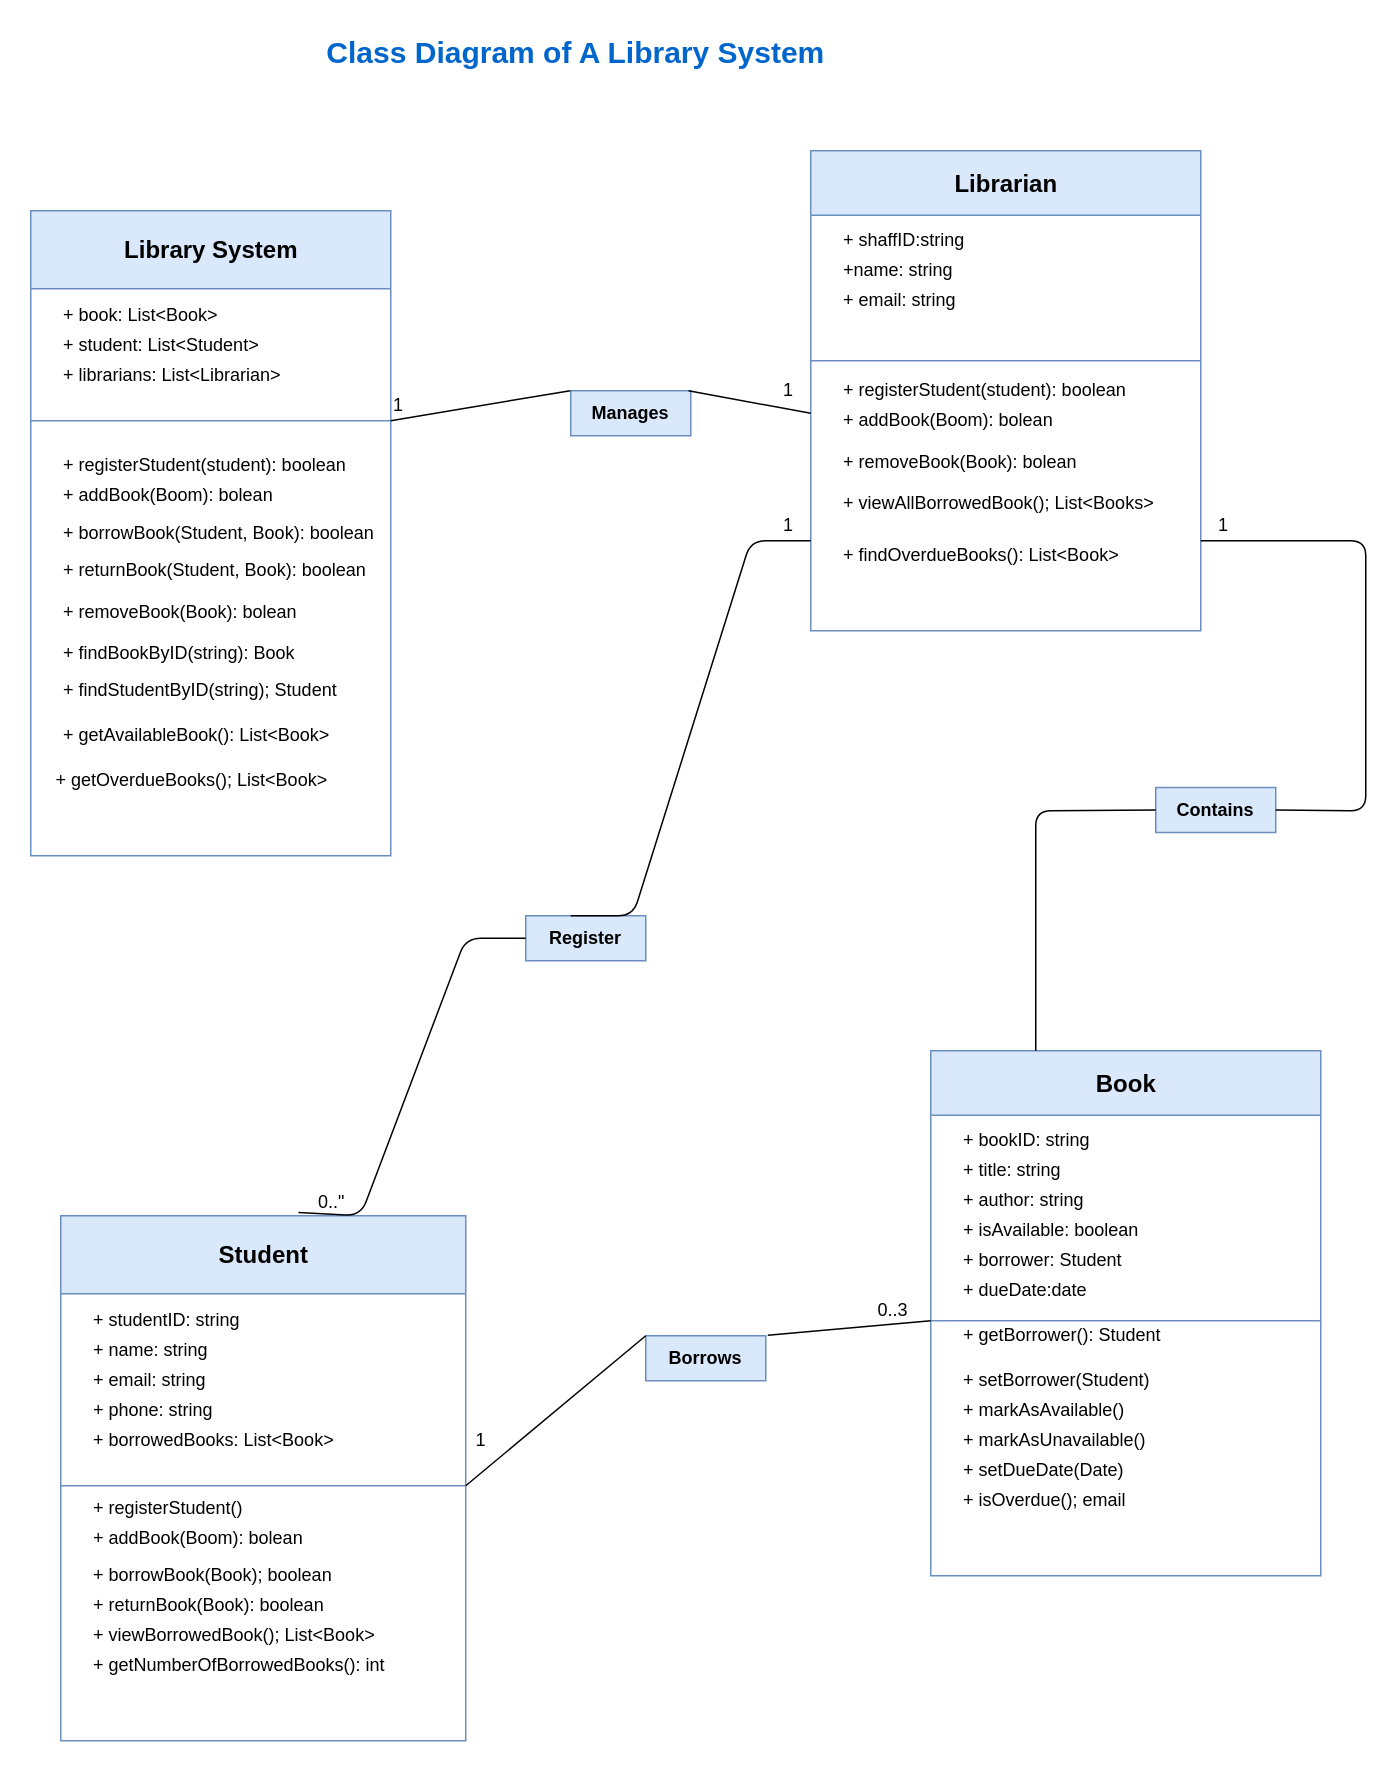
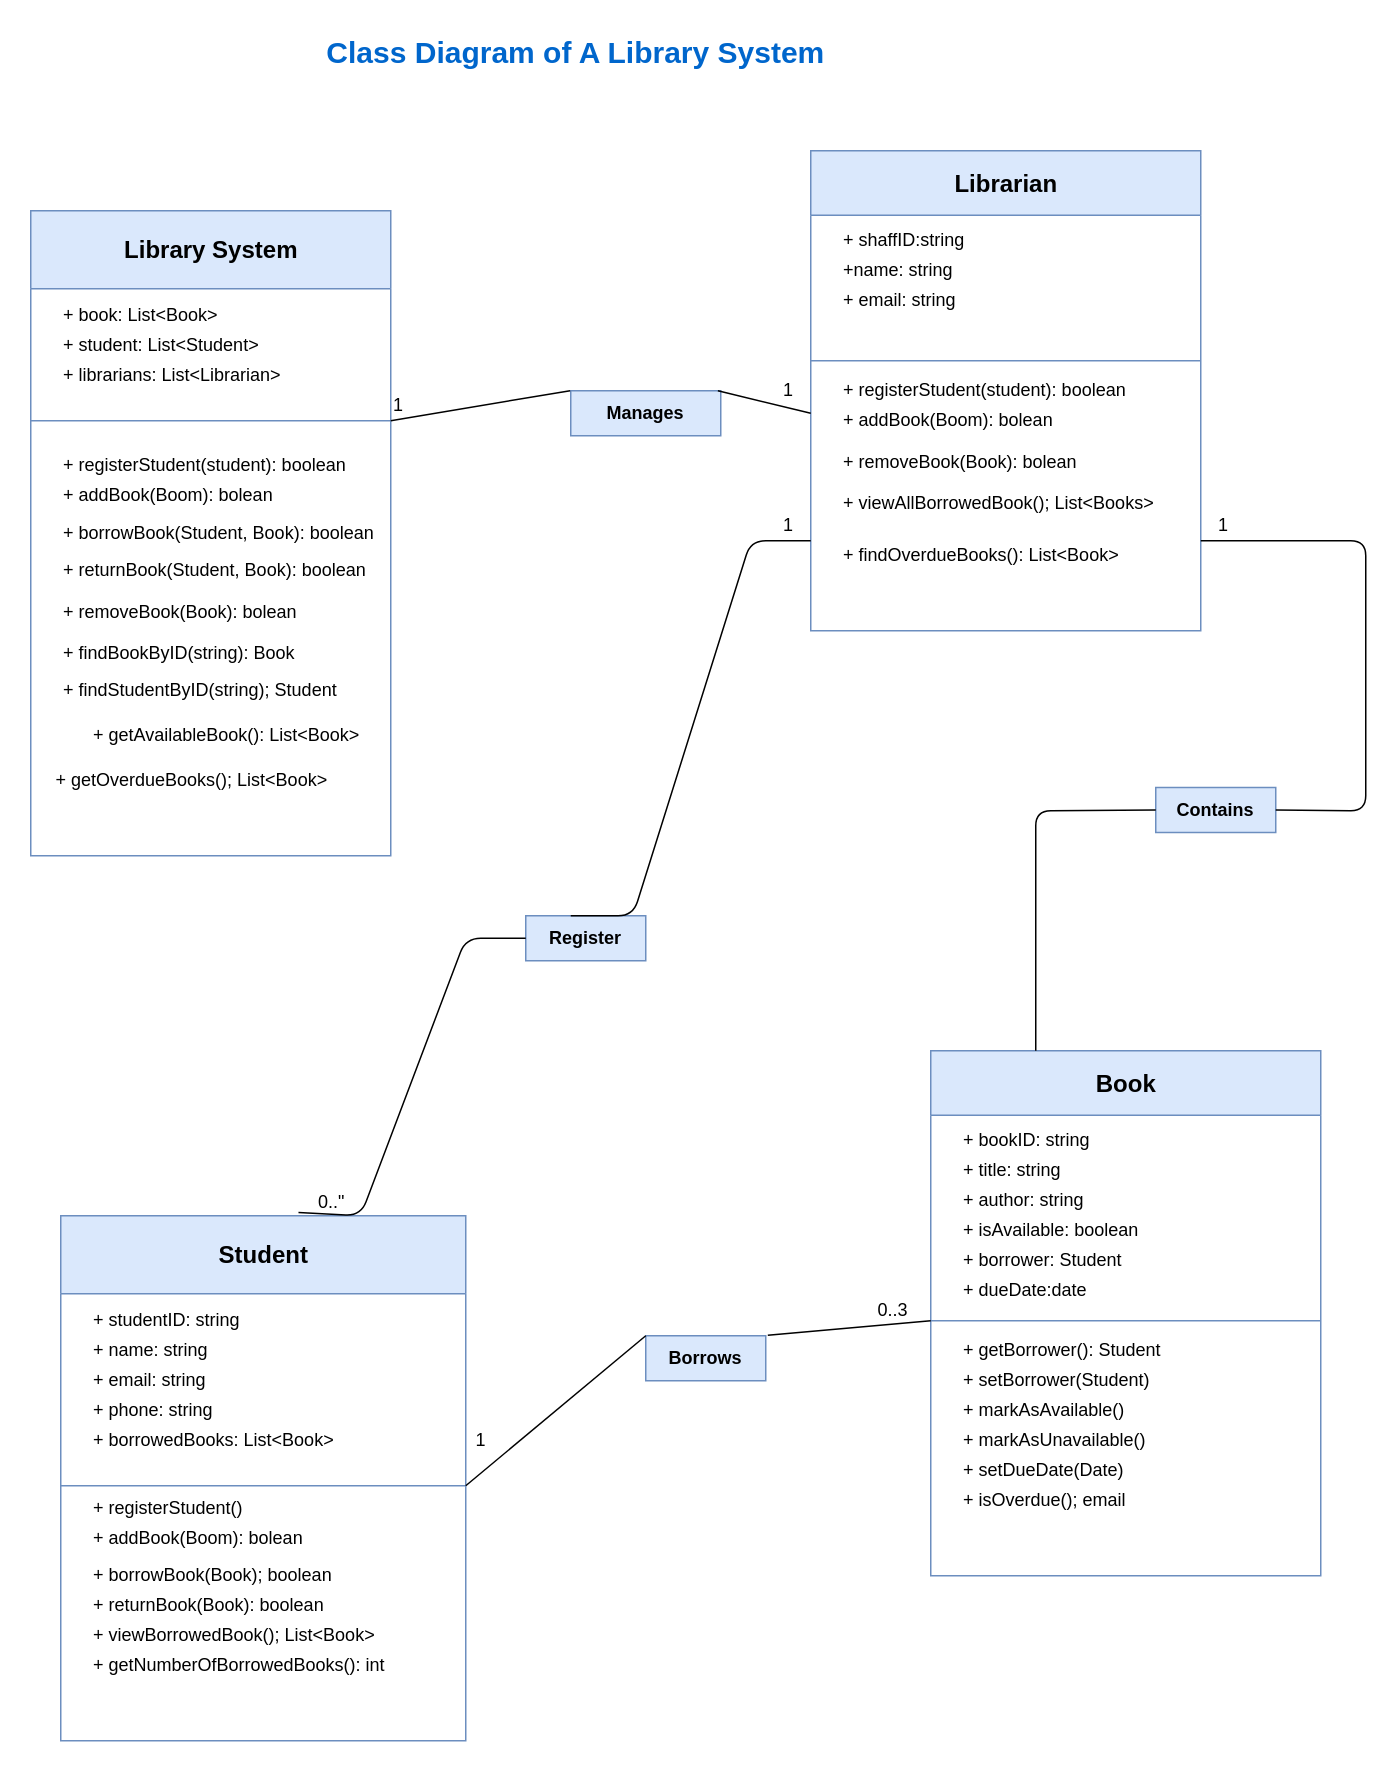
node "Manages": size 120x45 -> 150x45
node "+ getAvailableBook(): List<Book>": moved (203, 736) -> (233, 736)
node "+ getBorrower(): Student": moved (1073, 1336) -> (1073, 1351)
